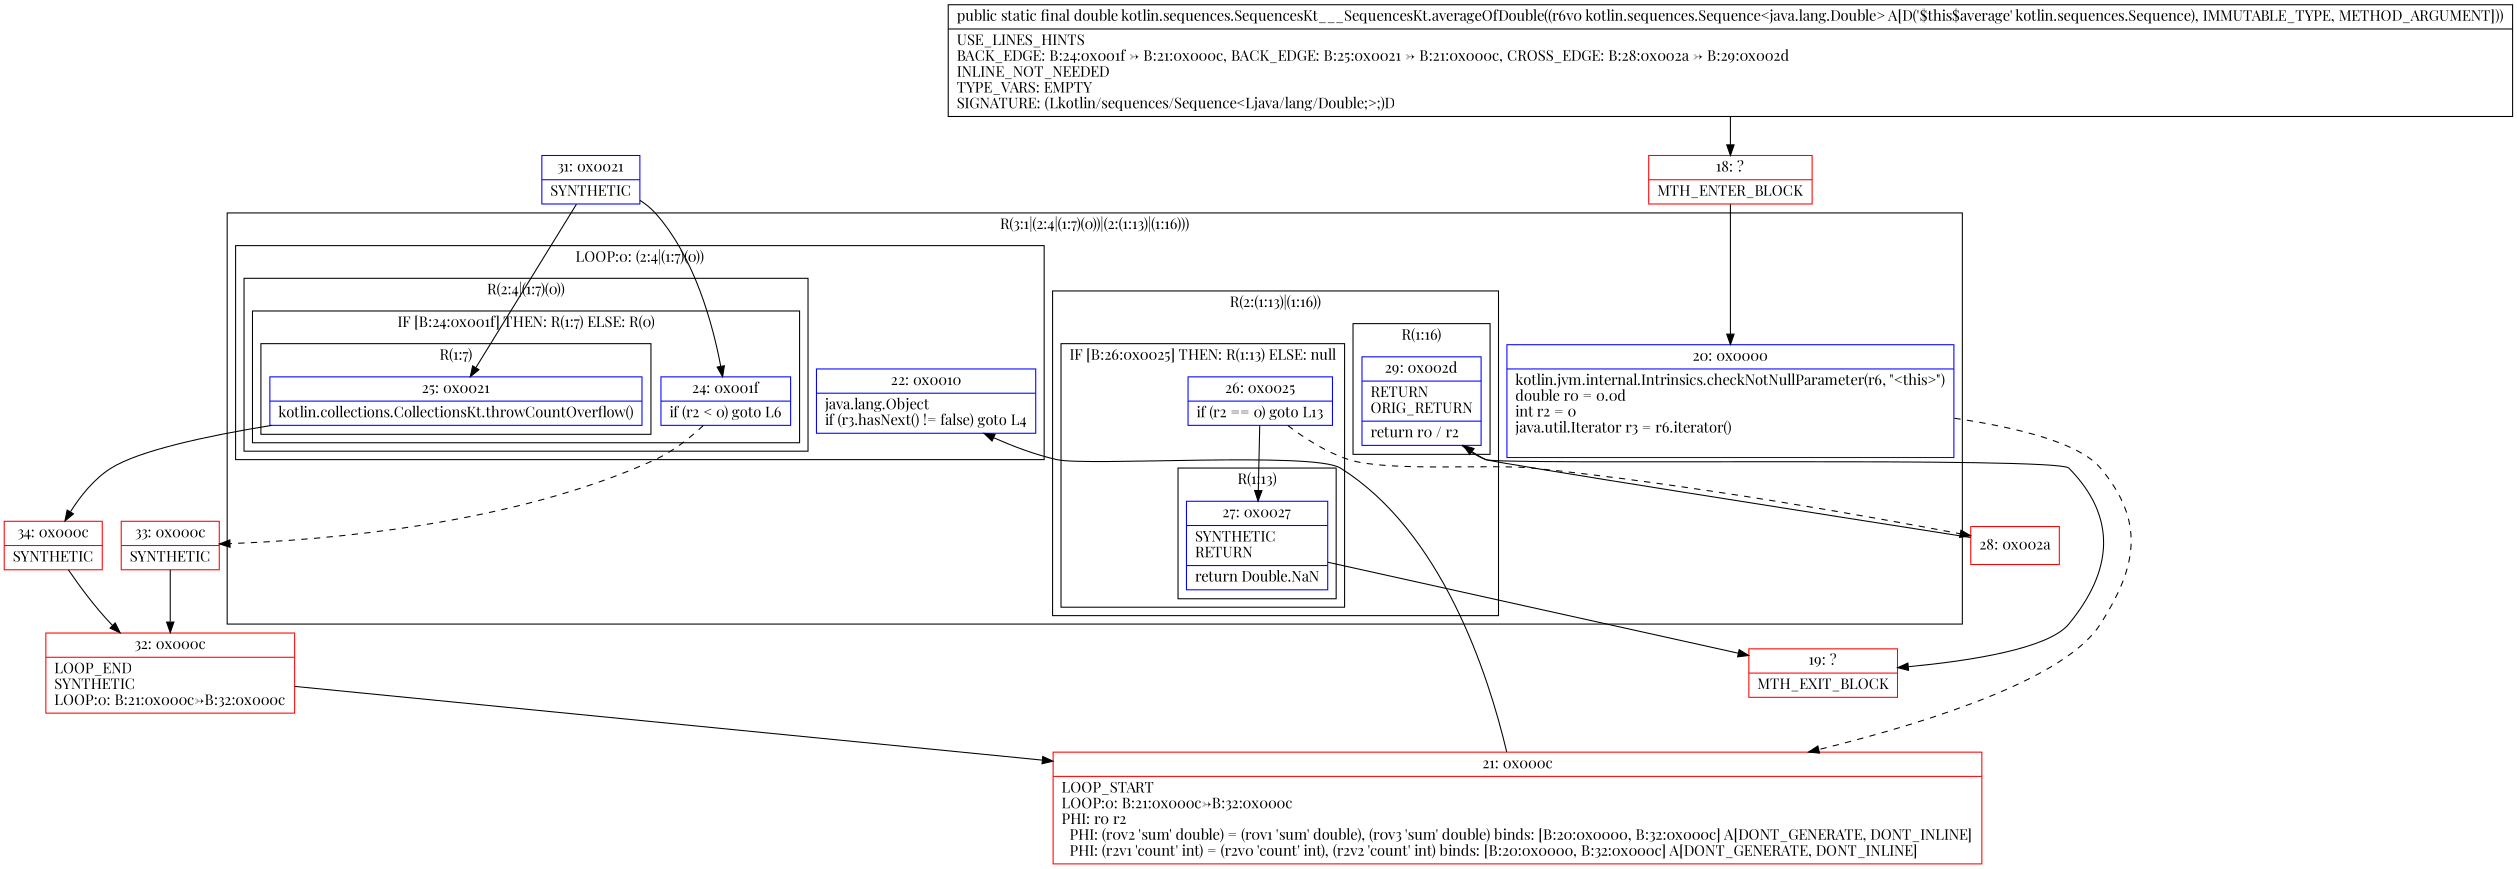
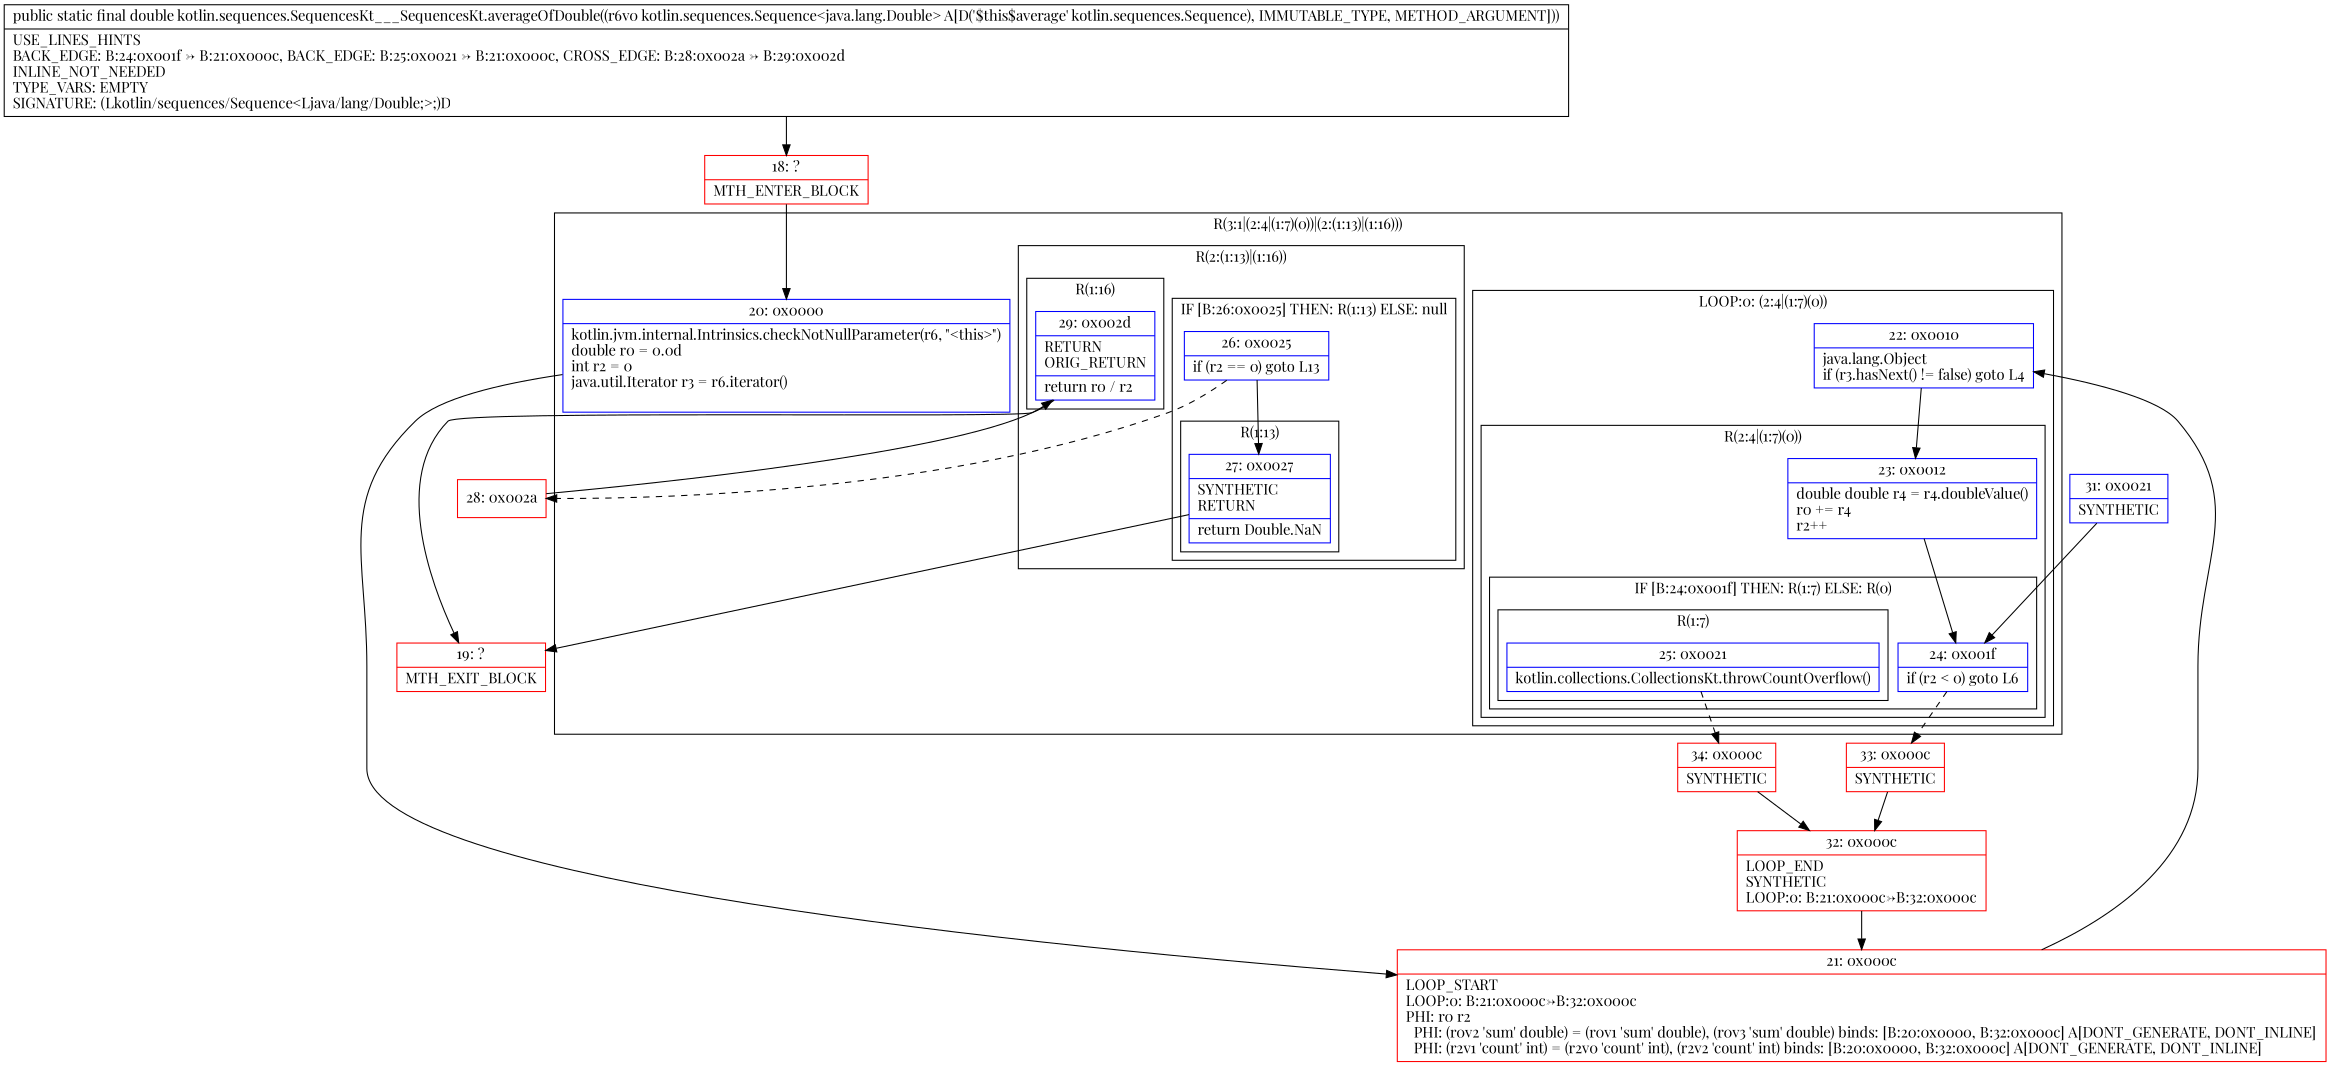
edge "31: 0x0021" -> "25: 0x0021": removed
edge "25: 0x0021" -> "34: 0x000c": style solid -> dashed
node "23: 0x0012": added
edge "20: 0x0000" -> "21: 0x000c": style dashed -> solid
